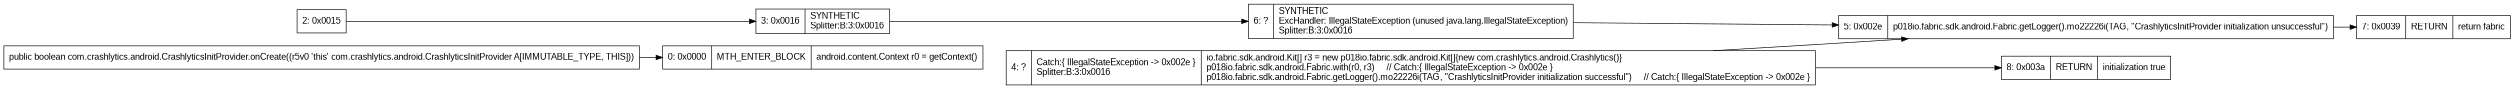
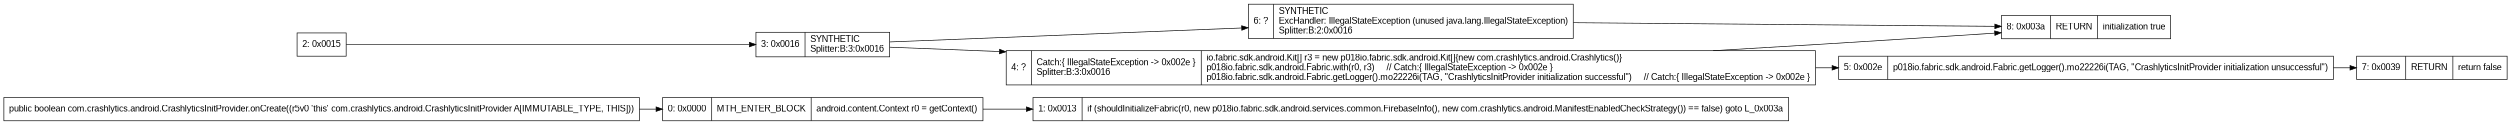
edge "6: ?" -> "5: 0x002e": now "6: ?" -> "8: 0x003a"
node "7: 0x0039": text "return fabric" -> "return false"
node "6: ?": text "Splitter:B:3:0x0016" -> "Splitter:B:2:0x0016"
edge "3: 0x0016" -> "4: ?": added
node "1: 0x0013": added
